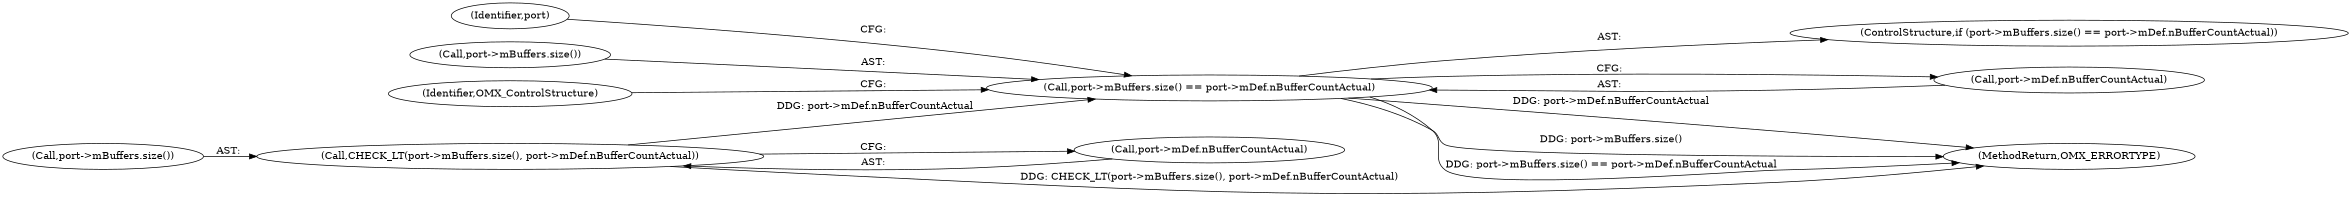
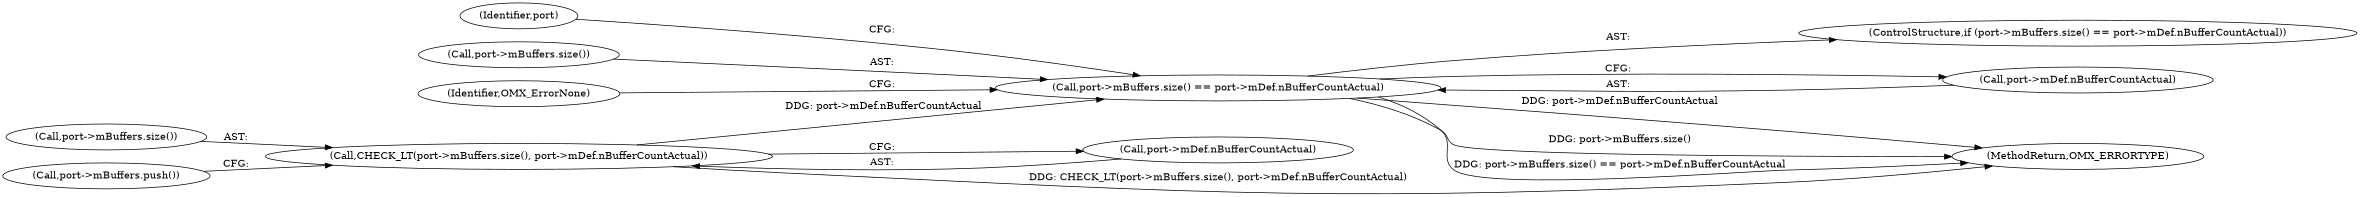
node "(Identifier,OMX_ControlStructure)": label "(Identifier,OMX_ControlStructure)" -> "(Identifier,OMX_ErrorNone)"
node "(Call,port->mBuffers.push())": added
